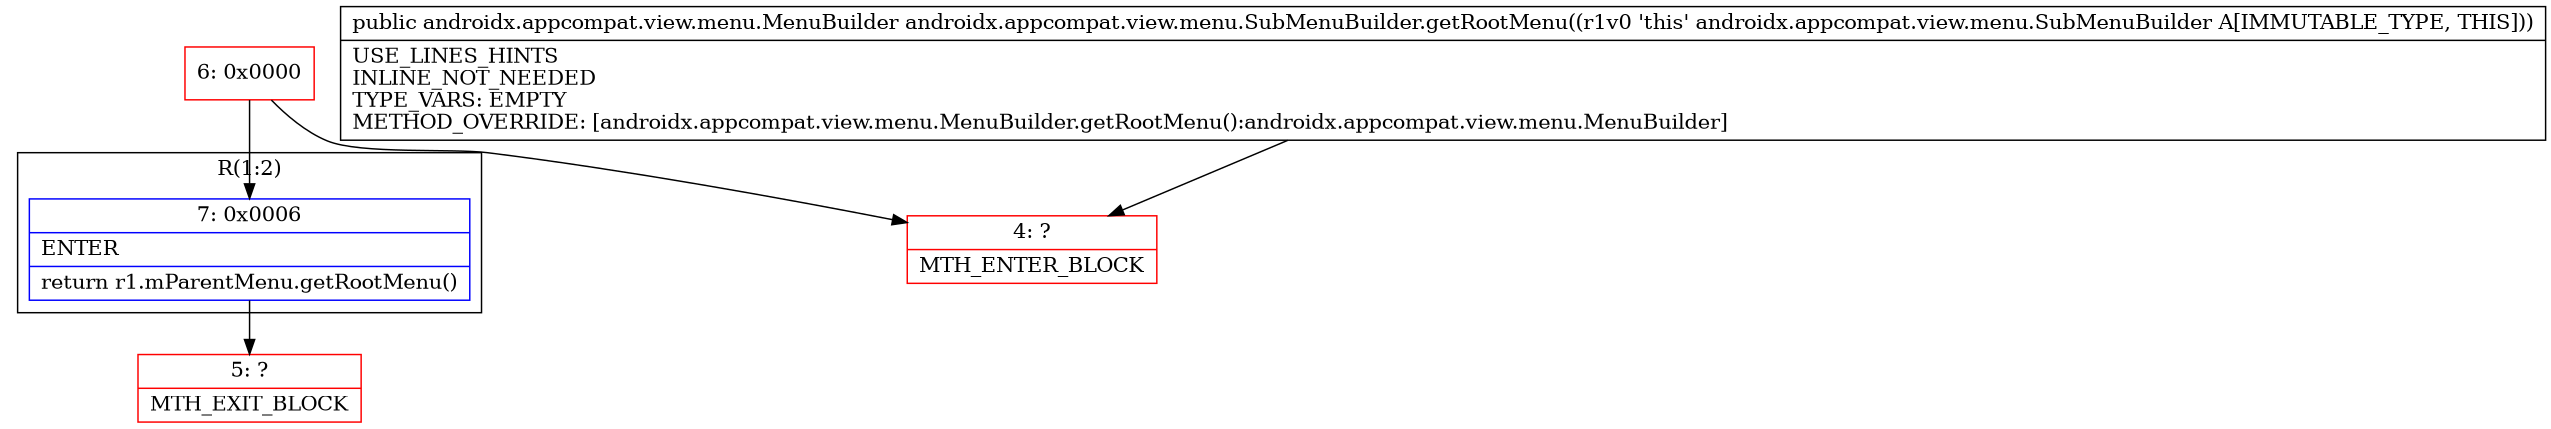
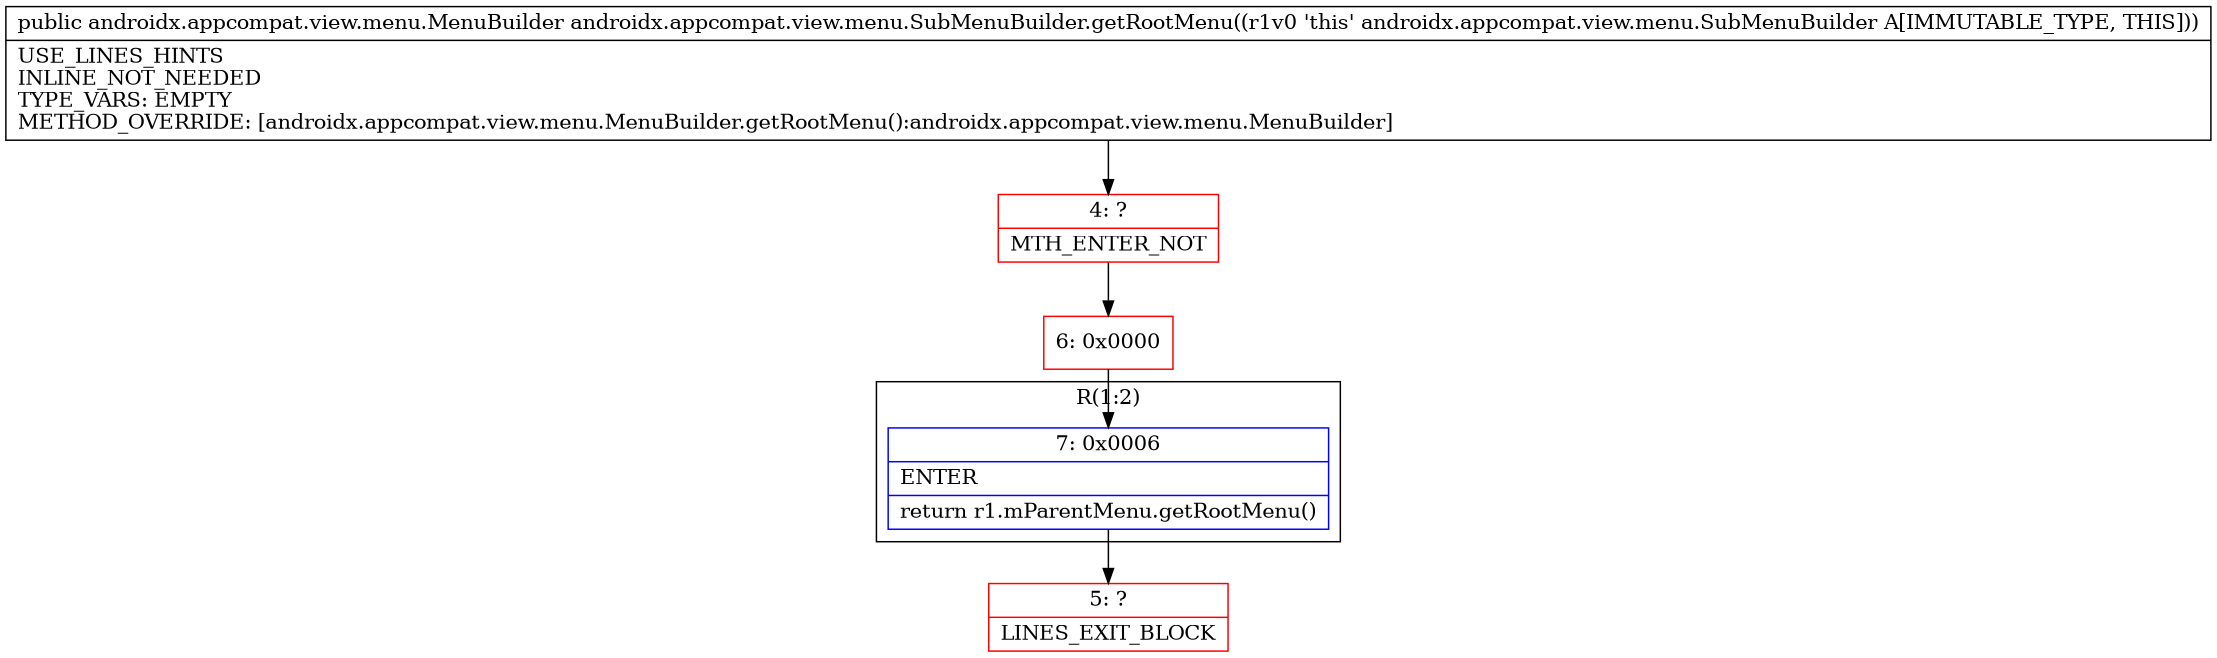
edge "6: 0x0000" -> "4: ?": reversed
node "4: ?": text "MTH_ENTER_BLOCK" -> "MTH_ENTER_NOT"
node "5: ?": text "MTH_EXIT_BLOCK" -> "LINES_EXIT_BLOCK"
